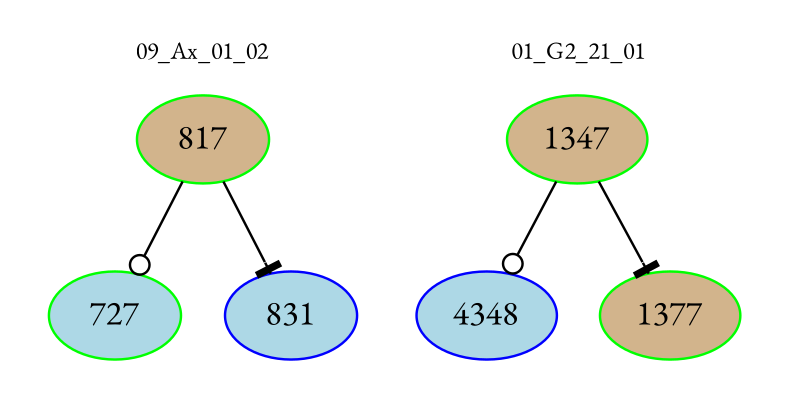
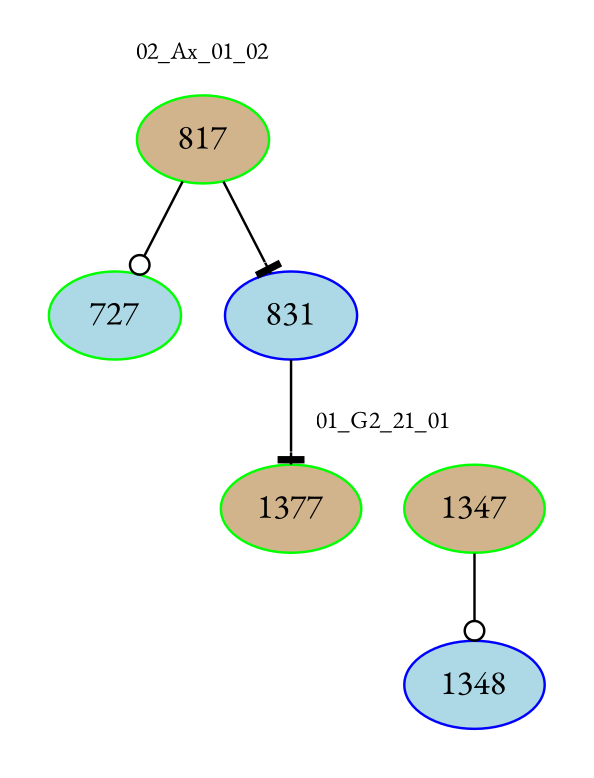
cluster "09_Ax_01_02": label "09_Ax_01_02" -> "02_Ax_01_02"
edge "1347" -> "1377": now "831" -> "1377"
node "4348": label "4348" -> "1348"
